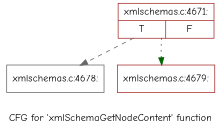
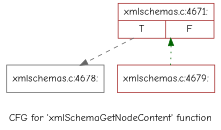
edge "xmlschemas.c:4671:" -> "xmlschemas.c:4679:": reversed
